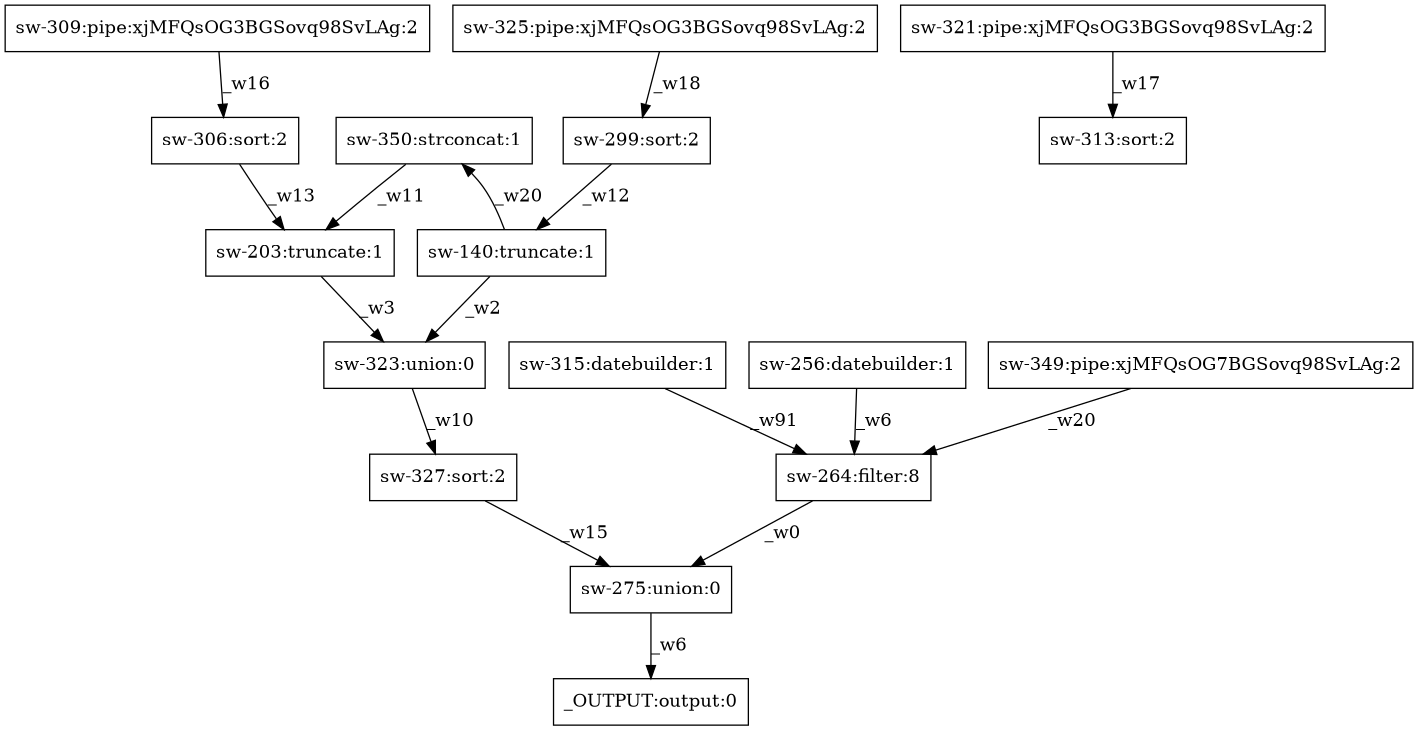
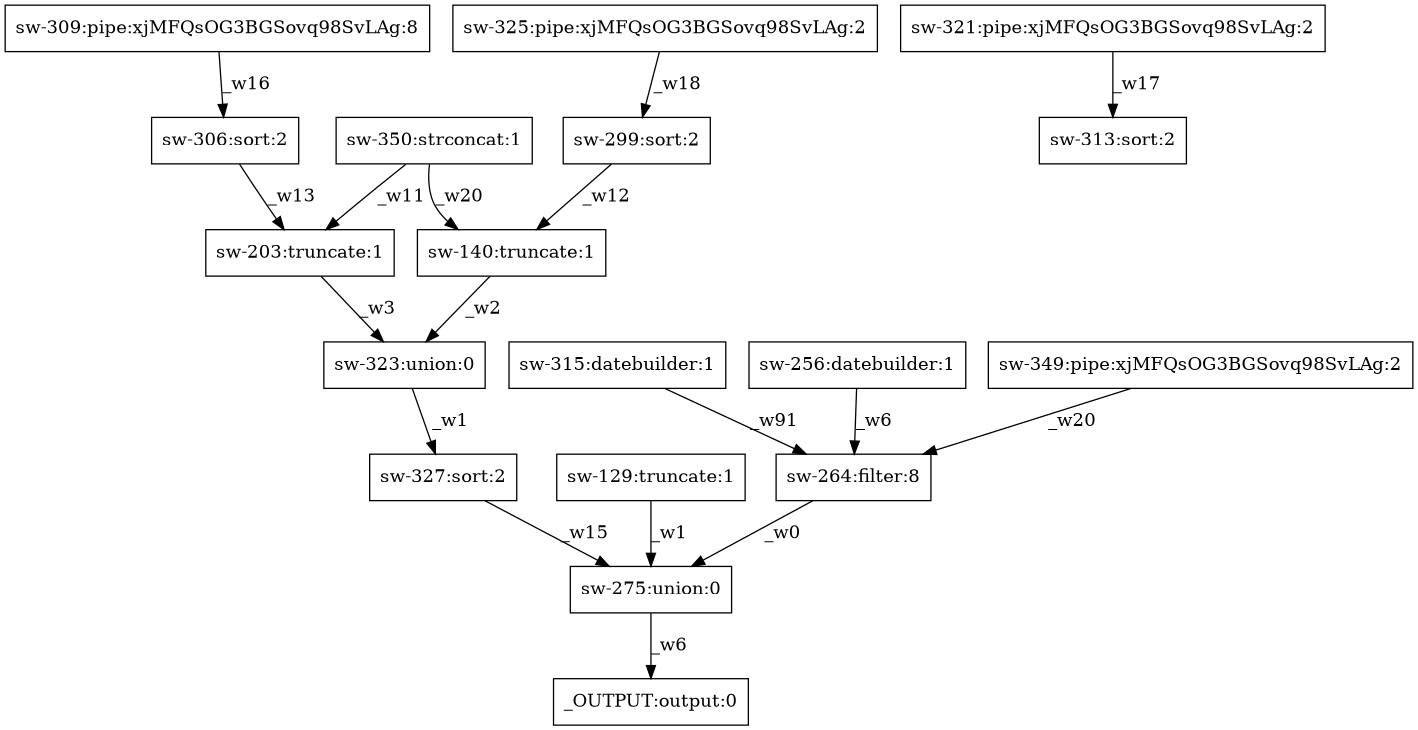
node "sw-309:pipe:xjMFQsOG3BGSovq98SvLAg:2": label "sw-309:pipe:xjMFQsOG3BGSovq98SvLAg:2" -> "sw-309:pipe:xjMFQsOG3BGSovq98SvLAg:8"
edge "sw-140:truncate:1" -> "sw-350:strconcat:1": reversed
node "sw-349:pipe:xjMFQsOG7BGSovq98SvLAg:2": label "sw-349:pipe:xjMFQsOG7BGSovq98SvLAg:2" -> "sw-349:pipe:xjMFQsOG3BGSovq98SvLAg:2"
edge "sw-323:union:0" -> "sw-327:sort:2": label "_w10" -> "_w1"
node "sw-129:truncate:1": added
